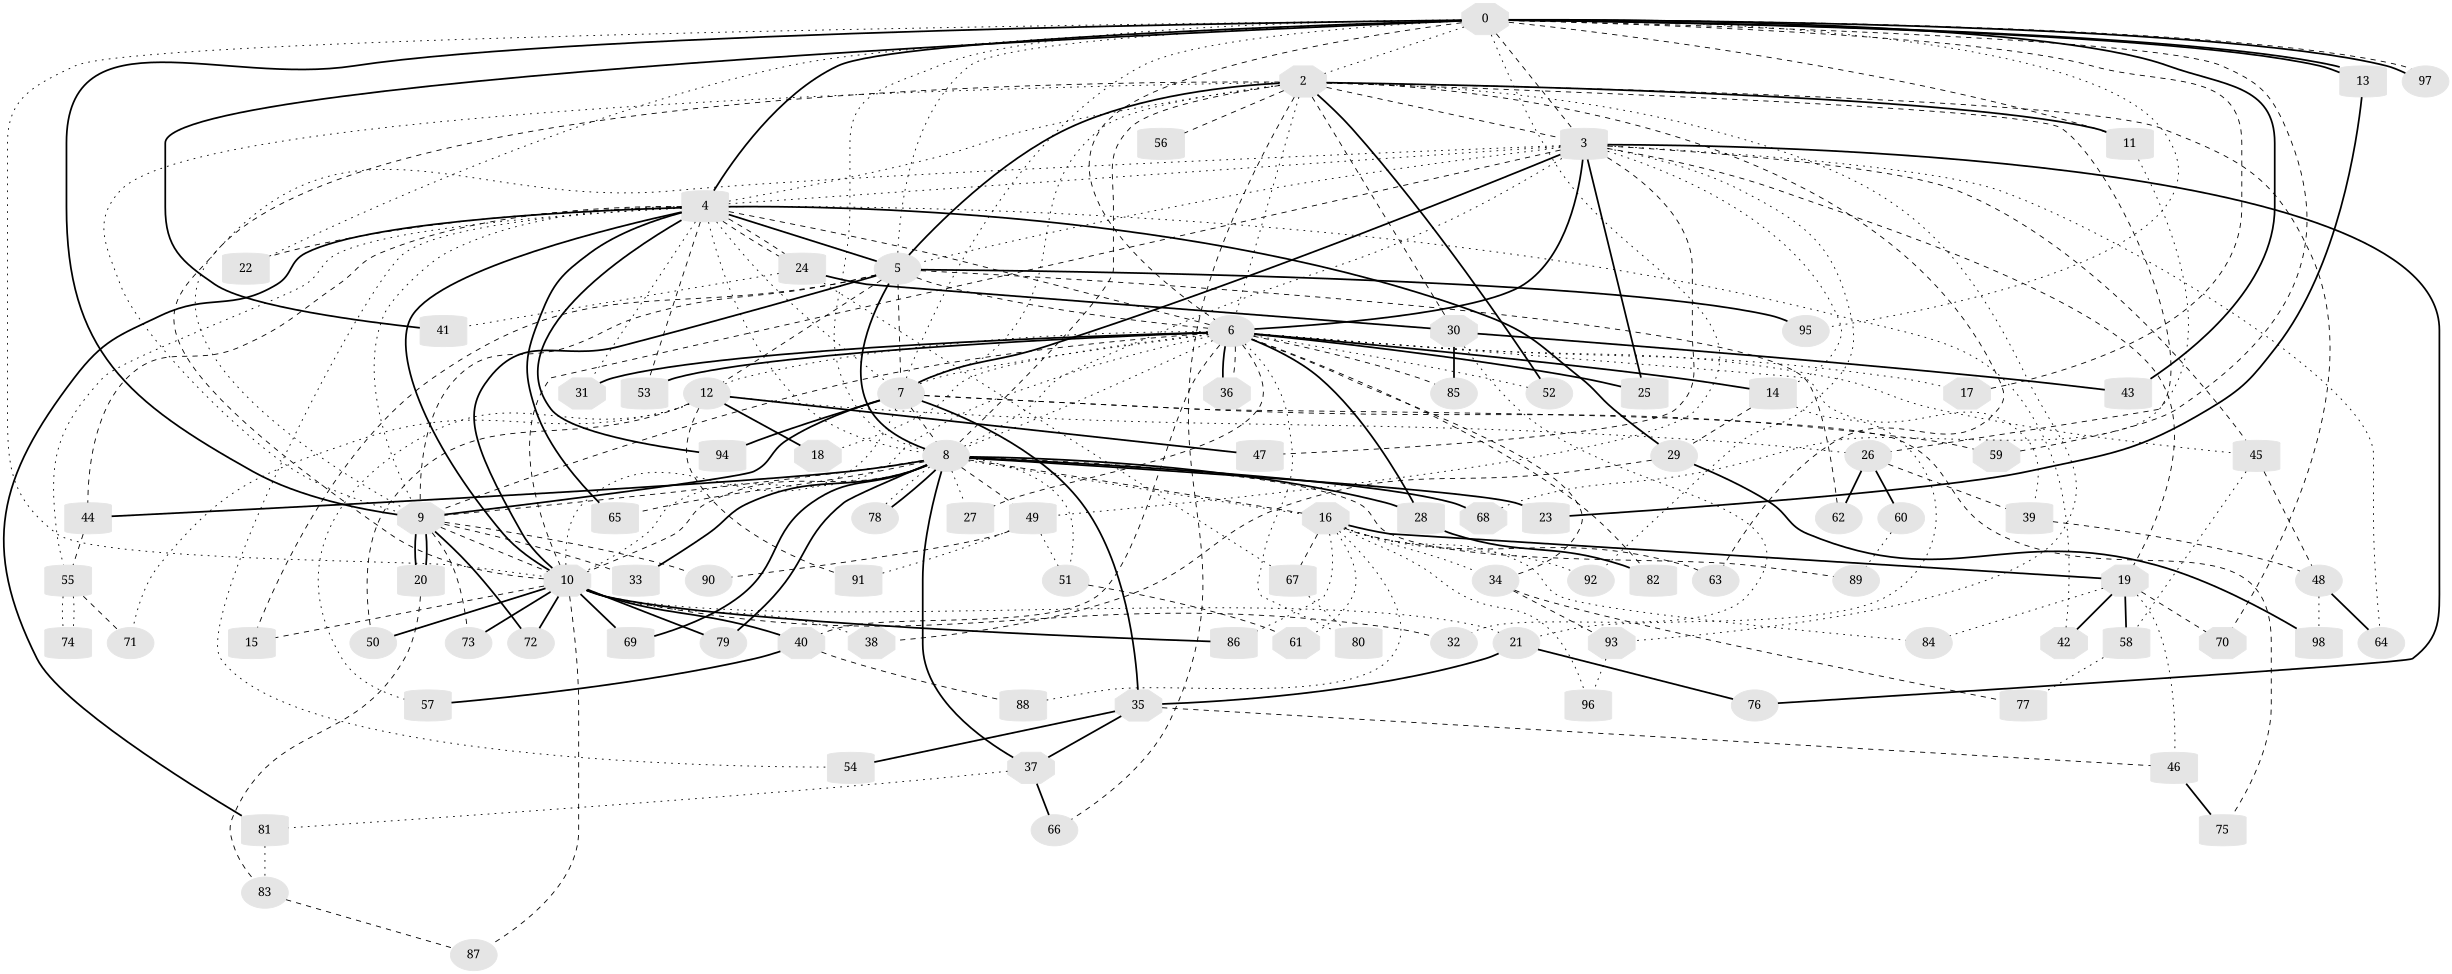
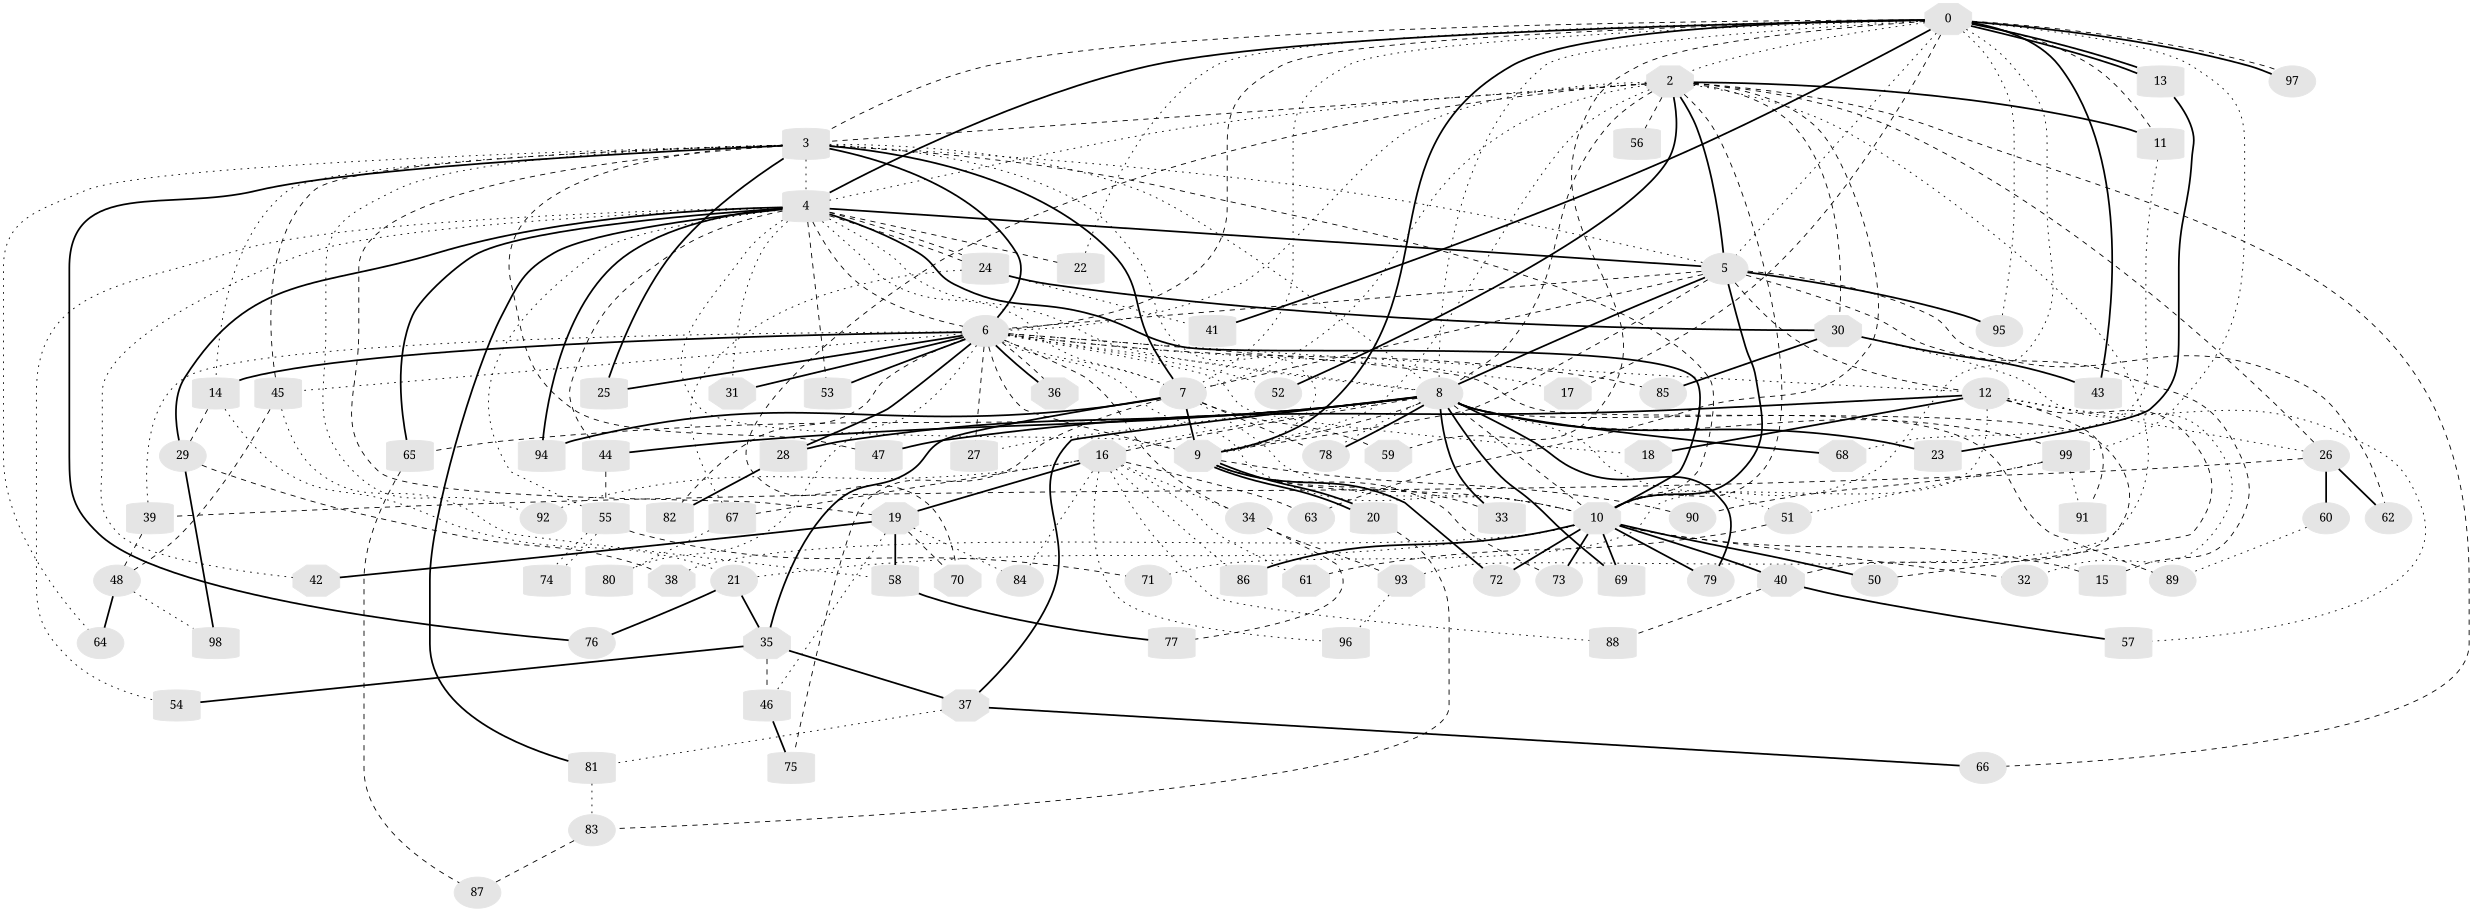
edge "7" -- "8": now "7" -- "78"
node "49": label "49" -> "99"
edge "58" -- "77": style dotted -> bold
edge "10" -- "87": now "65" -- "87"
